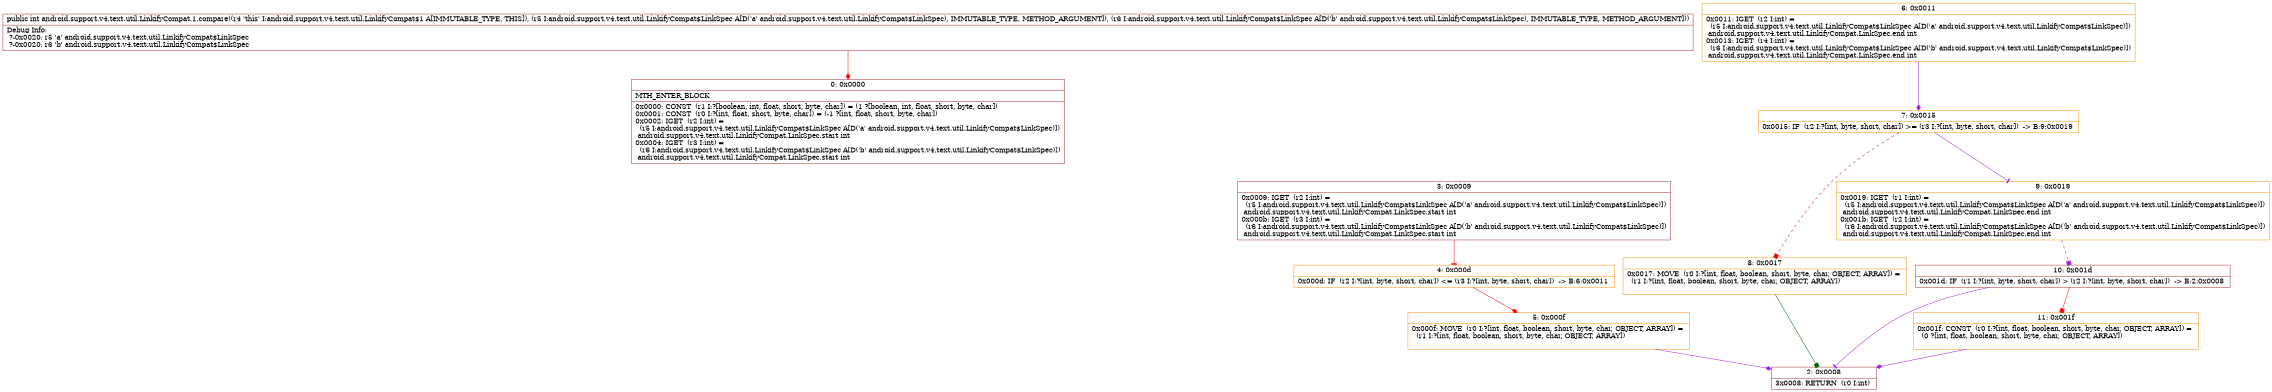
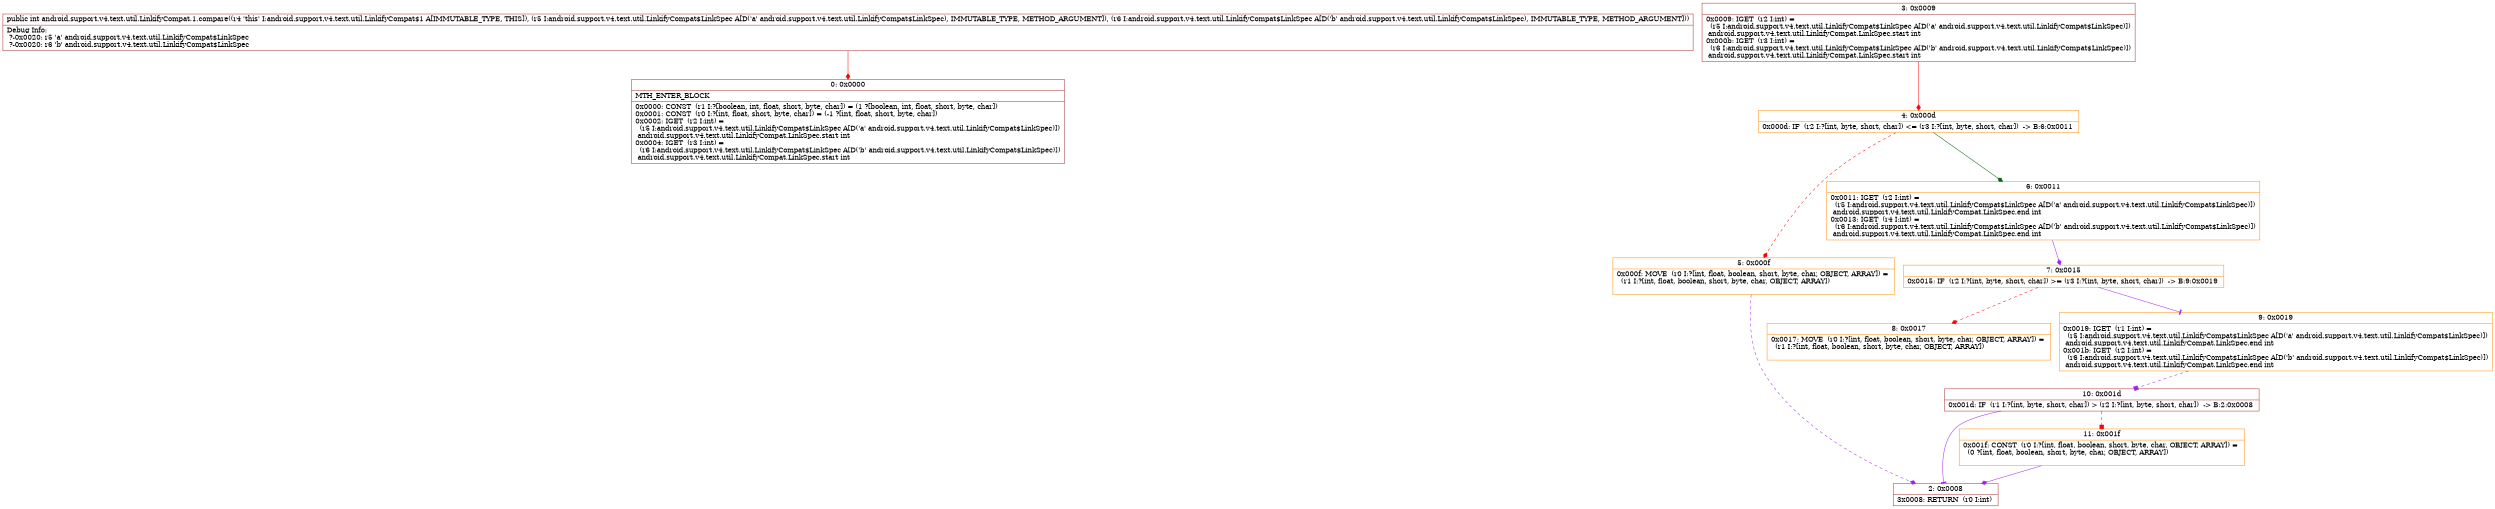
edge "4: 0x000d" -> "6: 0x0011": added
edge "7: 0x0015" -> "8: 0x0017": arrowhead box -> diamond
edge "3: 0x0009" -> "4: 0x000d": arrowhead tee -> diamond
edge "10: 0x001d" -> "11: 0x001f": style solid -> dashed
edge "4: 0x000d" -> "5: 0x000f": style solid -> dashed
edge "8: 0x0017" -> "2: 0x0008": removed
edge "5: 0x000f" -> "2: 0x0008": style solid -> dashed
